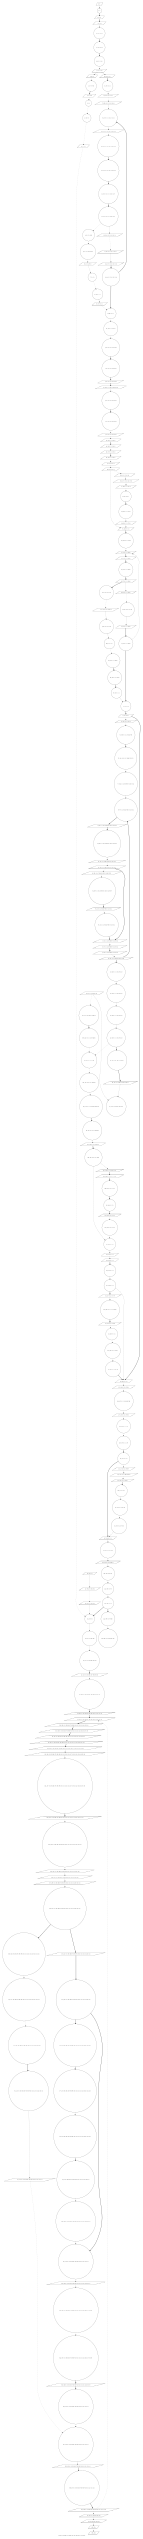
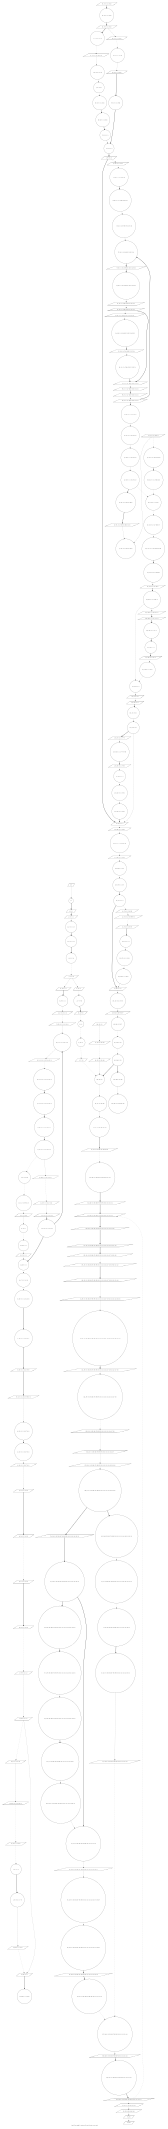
node "57, 72: 0 1 2 3 39 40": removed
